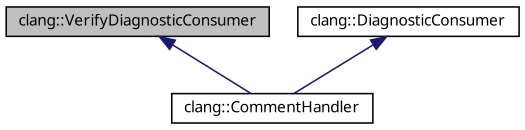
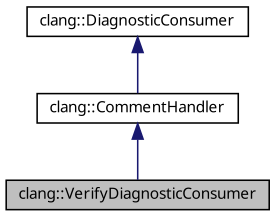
edge "clang::CommentHandler" -> "clang::VerifyDiagnosticConsumer": reversed
